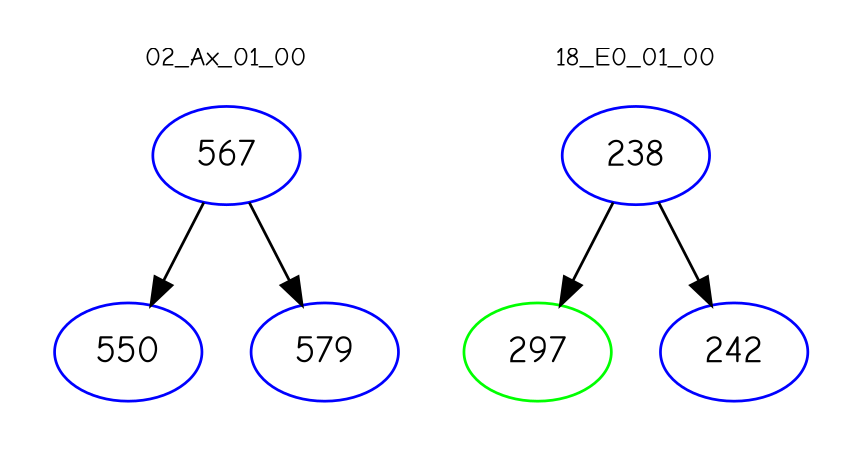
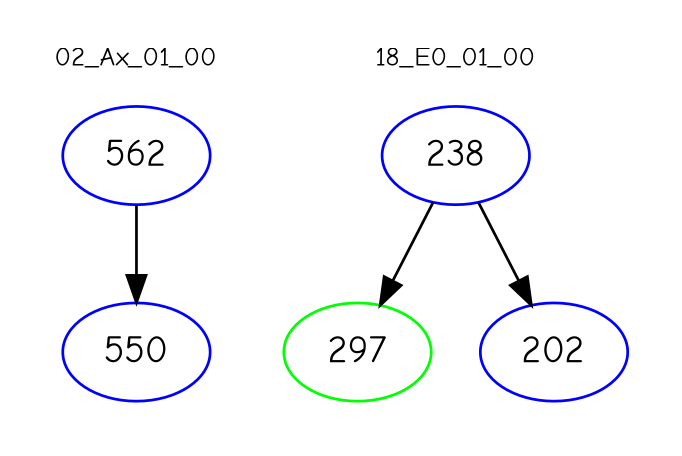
node "567": label "567" -> "562"
node "579": removed
node "242": label "242" -> "202"
